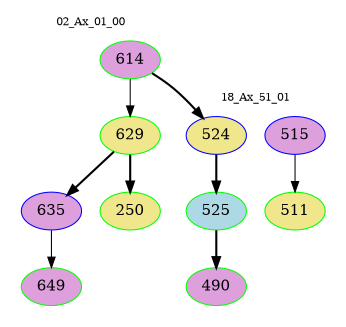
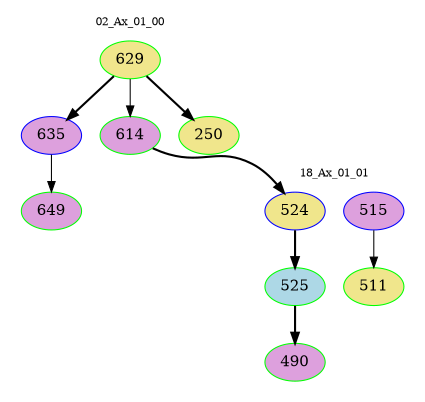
edge "614" -> "629": reversed
cluster "18_Ax_51_01": label "18_Ax_51_01" -> "18_Ax_01_01"
